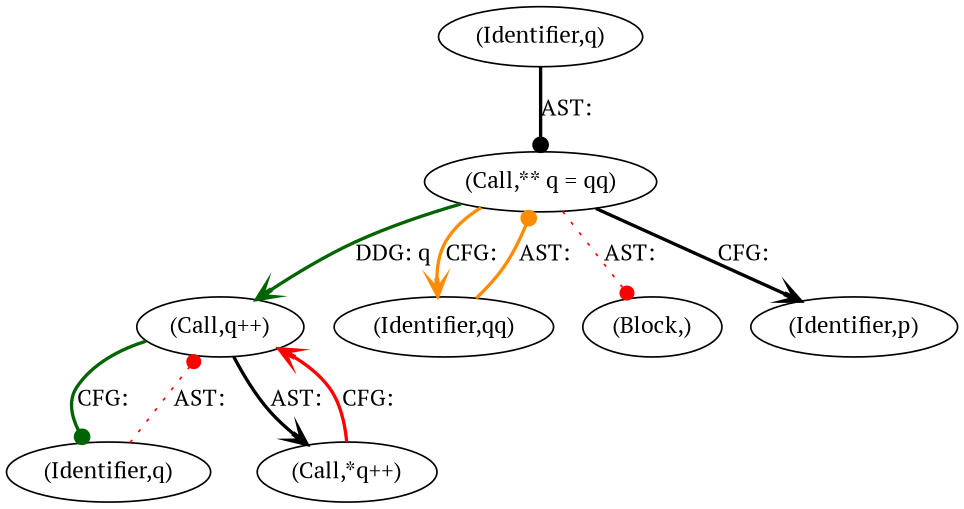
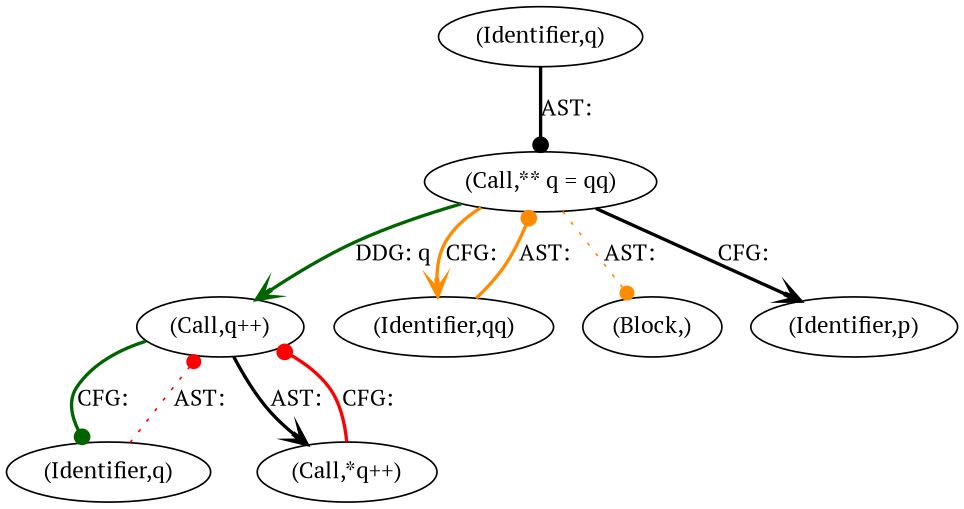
edge "(Call,** q = qq)" -> "(Block,)": color red -> darkorange
edge "(Call,*q++)" -> "(Call,q++)": arrowhead vee -> dot
